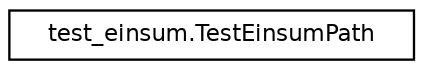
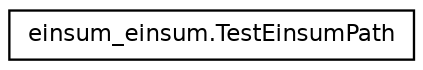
node "test_einsum.TestEinsumPath": label "test_einsum.TestEinsumPath" -> "einsum_einsum.TestEinsumPath"
